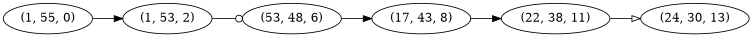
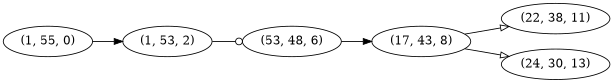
edge "(17, 43, 8)" -> "(22, 38, 11)": arrowhead normal -> onormal
edge "(22, 38, 11)" -> "(24, 30, 13)": now "(17, 43, 8)" -> "(24, 30, 13)"
